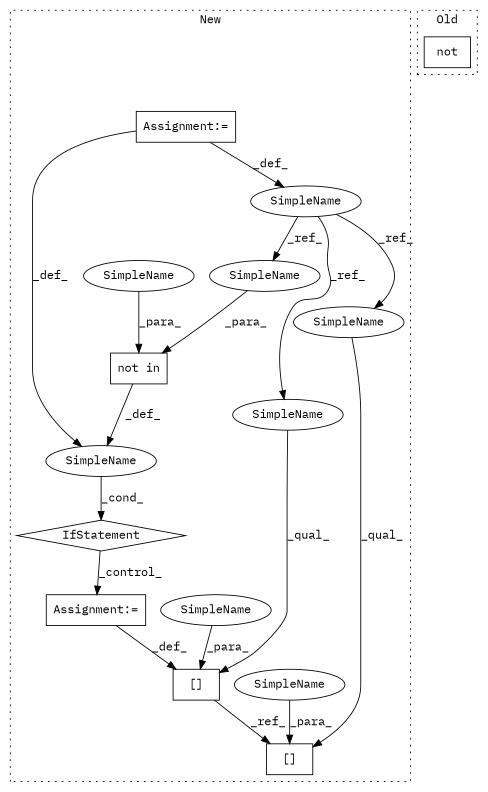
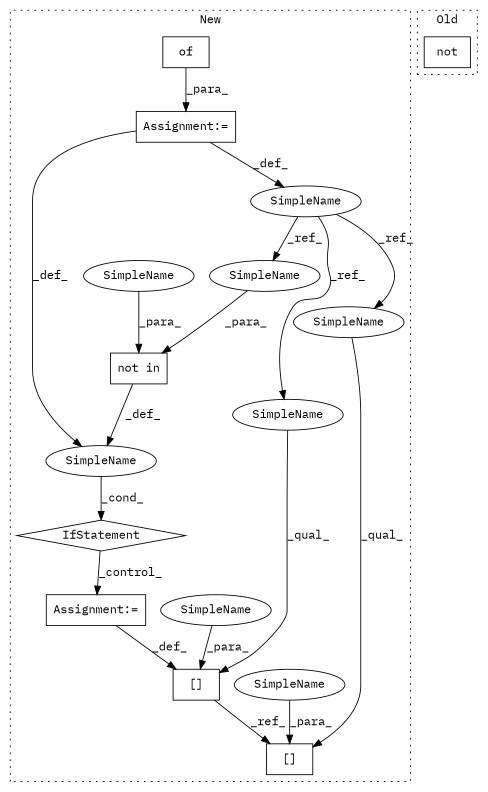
node "of": added
